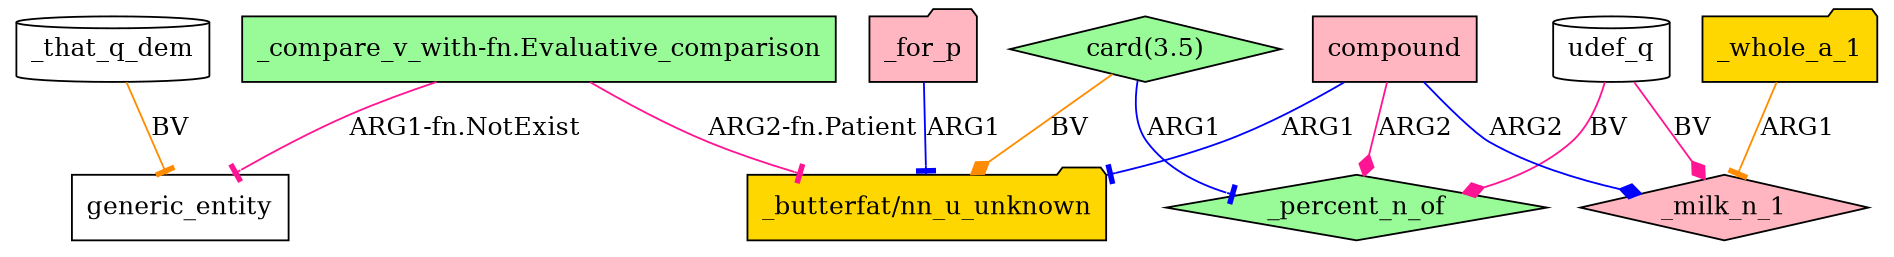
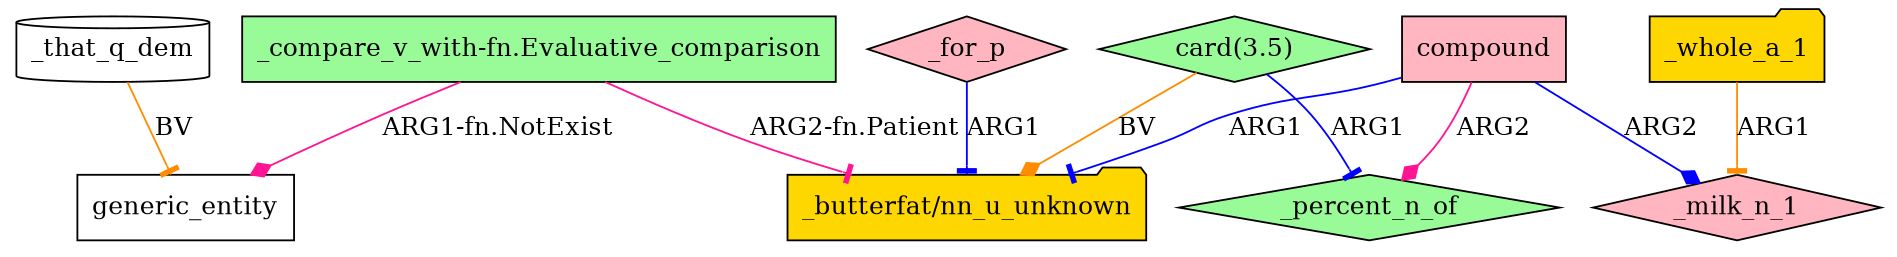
node "_for_p": shape folder -> diamond
node "udef_q": removed
edge "_compare_v_with-fn.Evaluative_comparison" -> "generic_entity": arrowhead tee -> diamond
